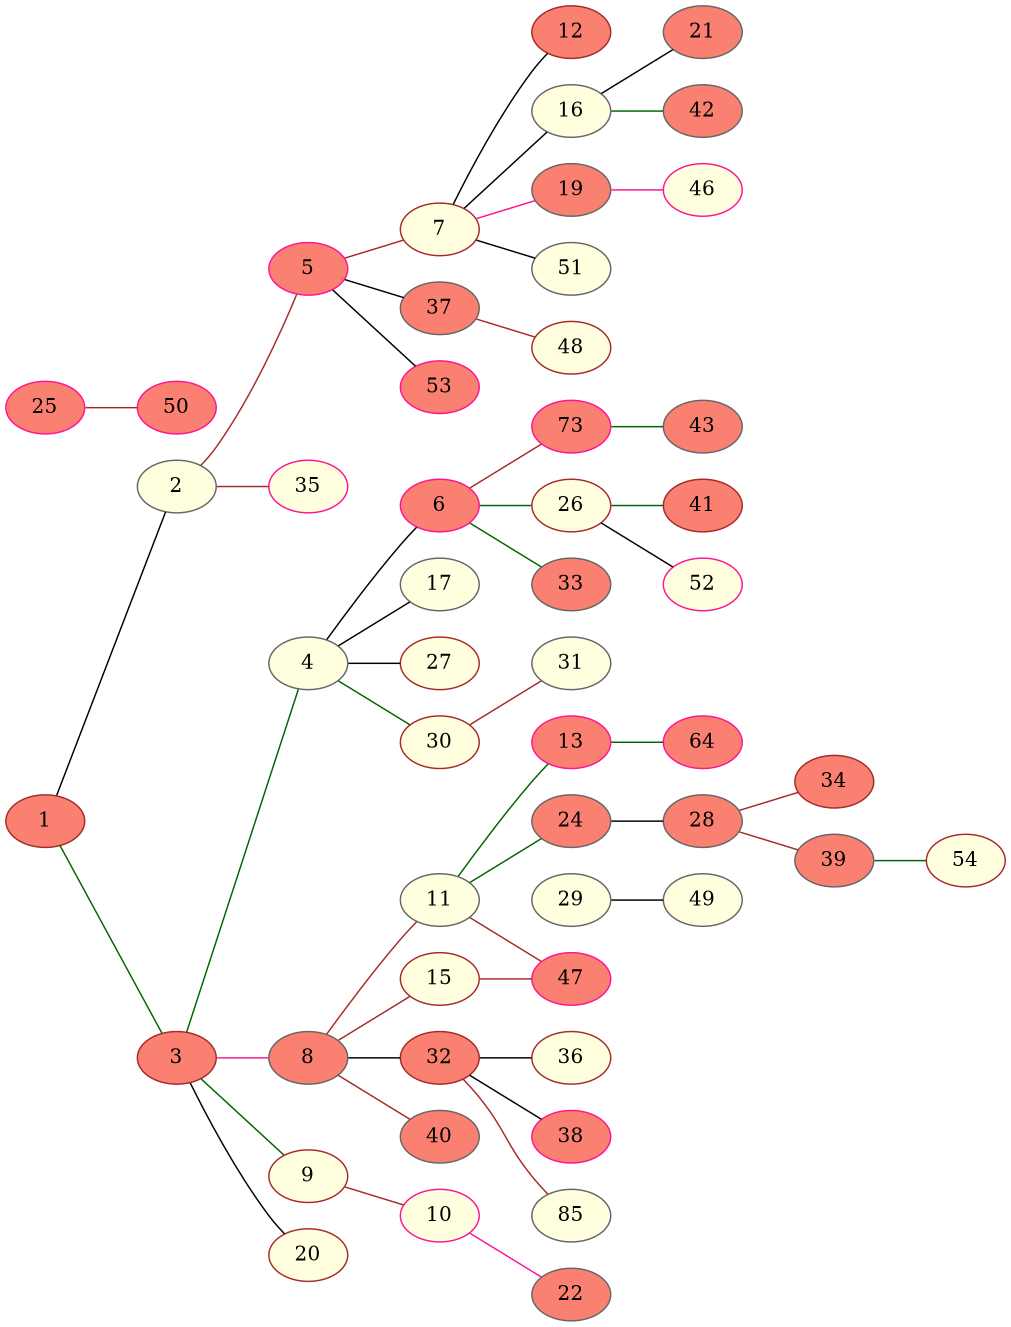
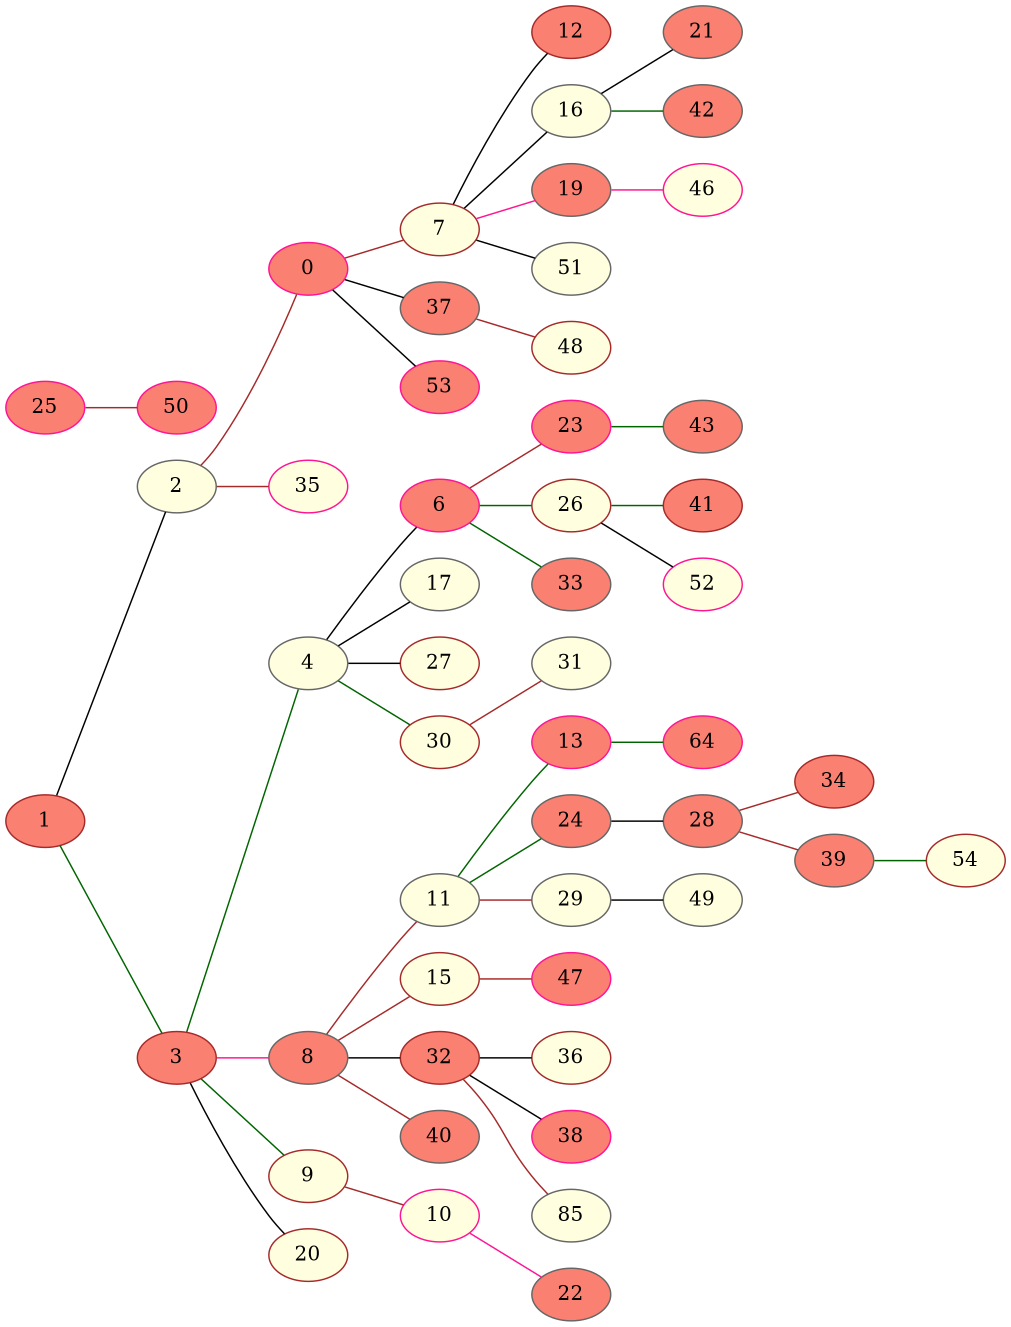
node "5": label "5" -> "0"
node "73": label "73" -> "23"
edge "11" -- "47": now "11" -- "29"
